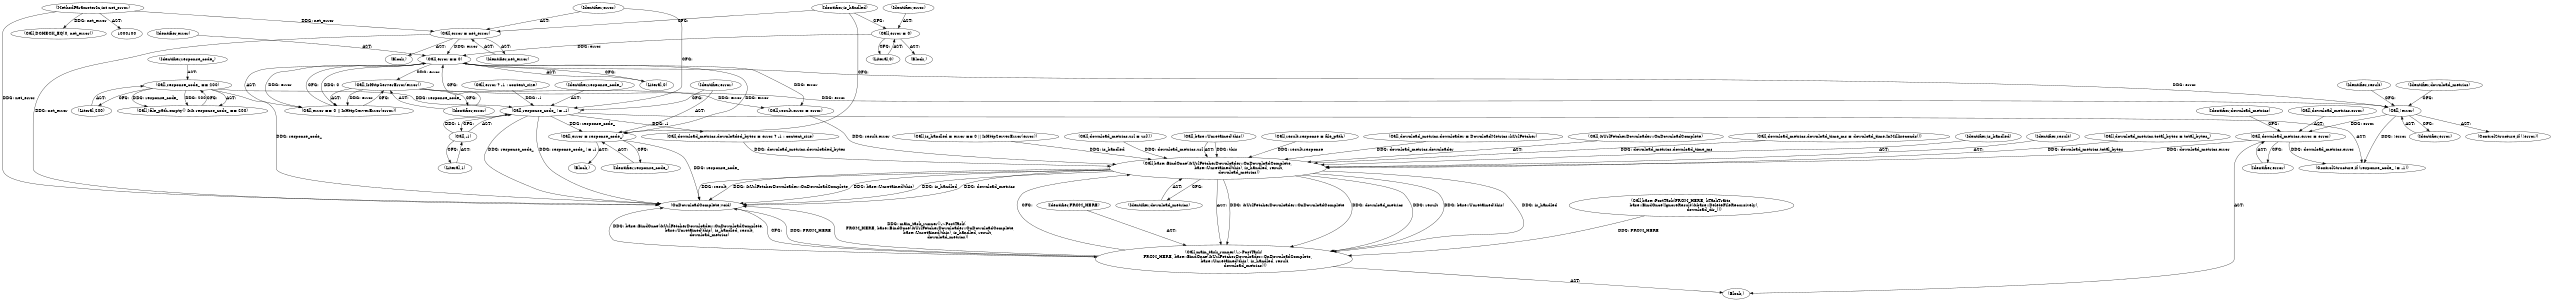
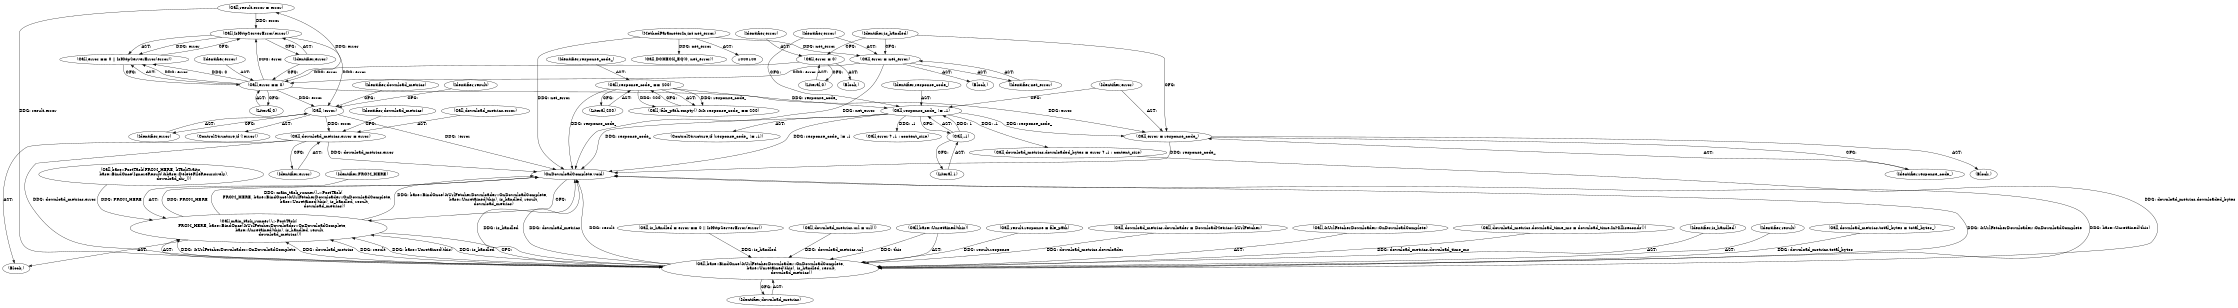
edge "(Call,IsHttpServerError(error))" -> "(Call,result.error = error)": reversed
edge "(Call,error ? -1 : content_size)" -> "(Call,response_code_ != -1)": reversed
edge "(Call,!error)" -> "(ControlStructure,if (response_code_ != -1))": now "(Call,!error)" -> "(OnDownloadComplete,void)"
edge "(Call,download_metrics.error = error)" -> "(ControlStructure,if (response_code_ != -1))": now "(Call,download_metrics.error = error)" -> "(OnDownloadComplete,void)"
